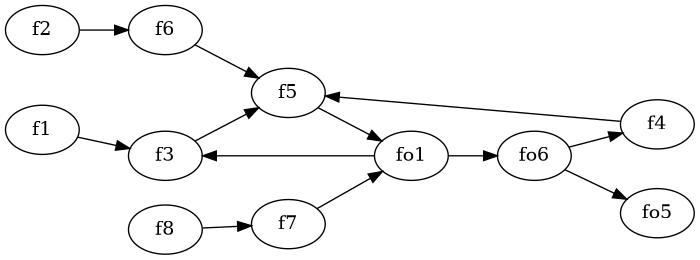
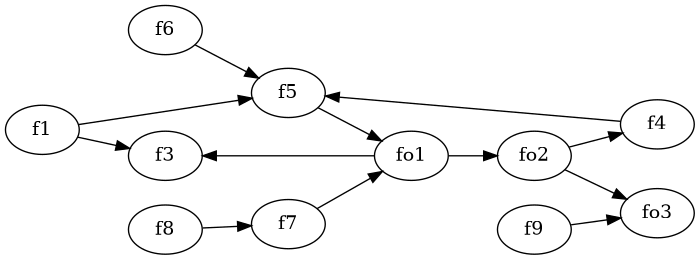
node "f2": removed
edge "f3" -> "f5": now "f1" -> "f5"
node "fo6": label "fo6" -> "fo2"
node "fo5": label "fo5" -> "fo3"
node "f9": added
